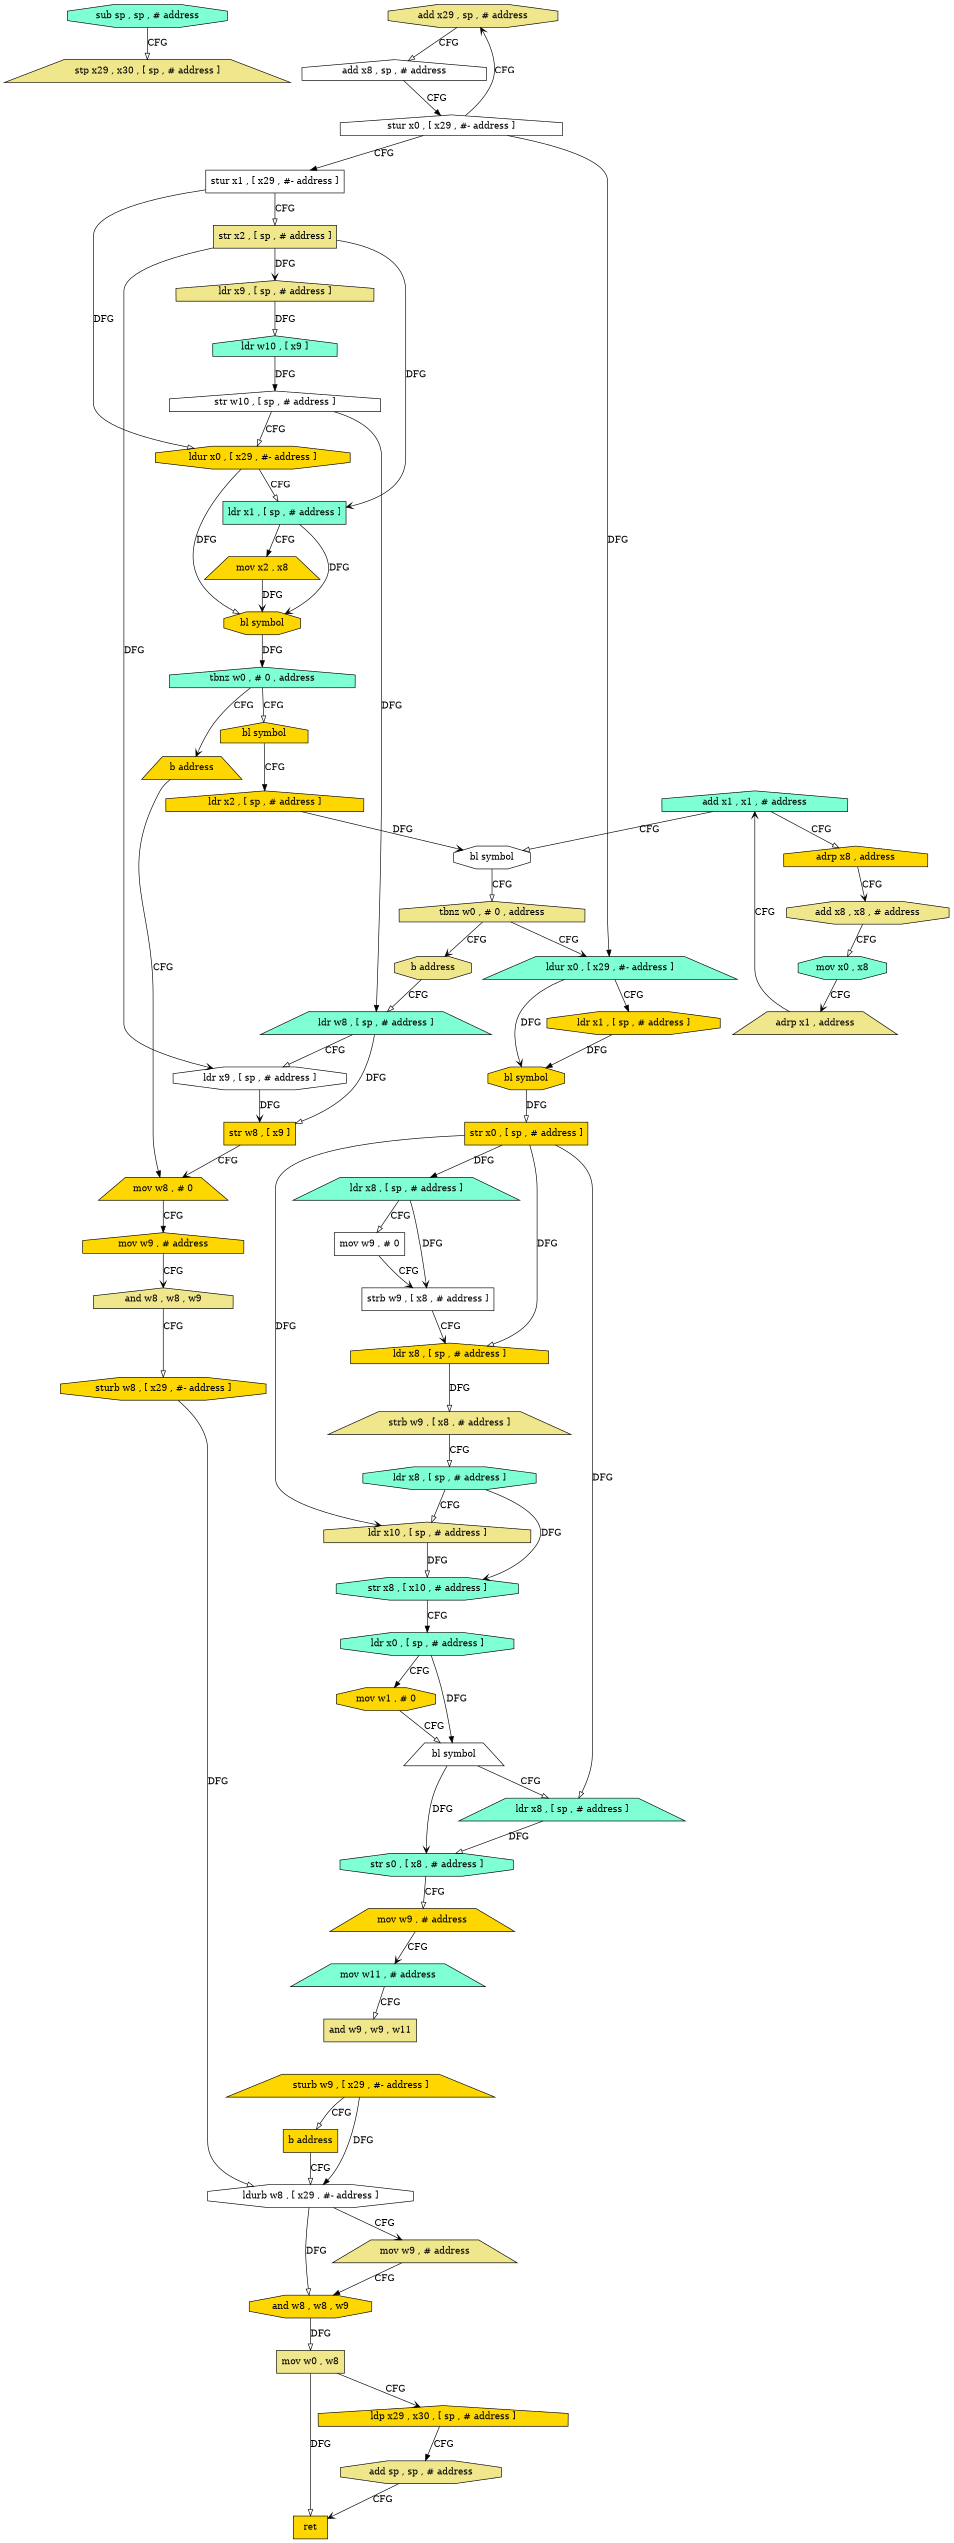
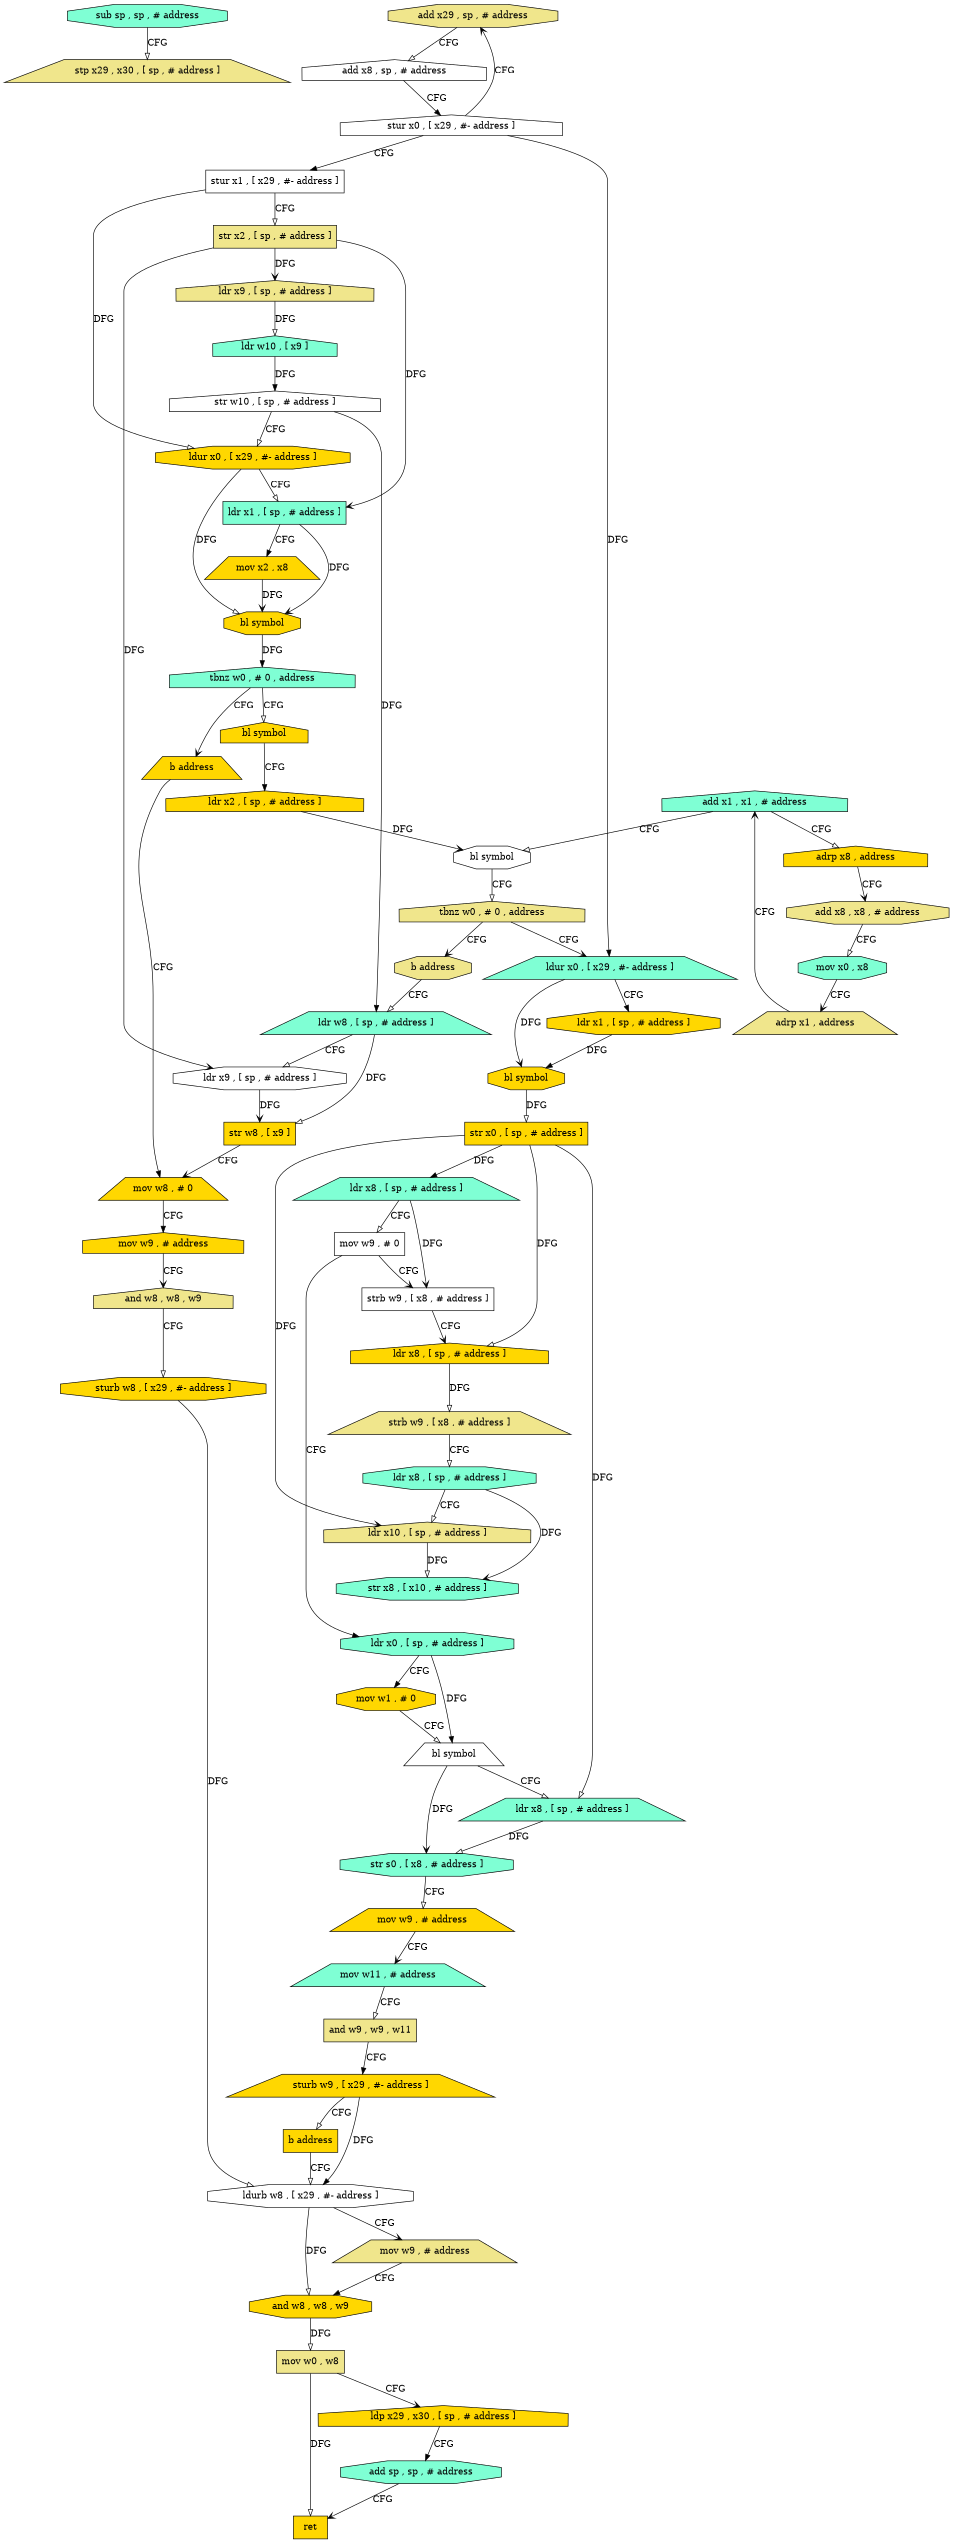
edge "str x8 , [ x10 , # address ]" -> "ldr x0 , [ sp , # address ]": now "mov w9 , # 0" -> "ldr x0 , [ sp , # address ]"
edge "and w9 , w9 , w11" -> "sturb w9 , [ x29 , #- address ]": added, label "CFG"
node "add sp , sp , # address": fillcolor khaki -> aquamarine
